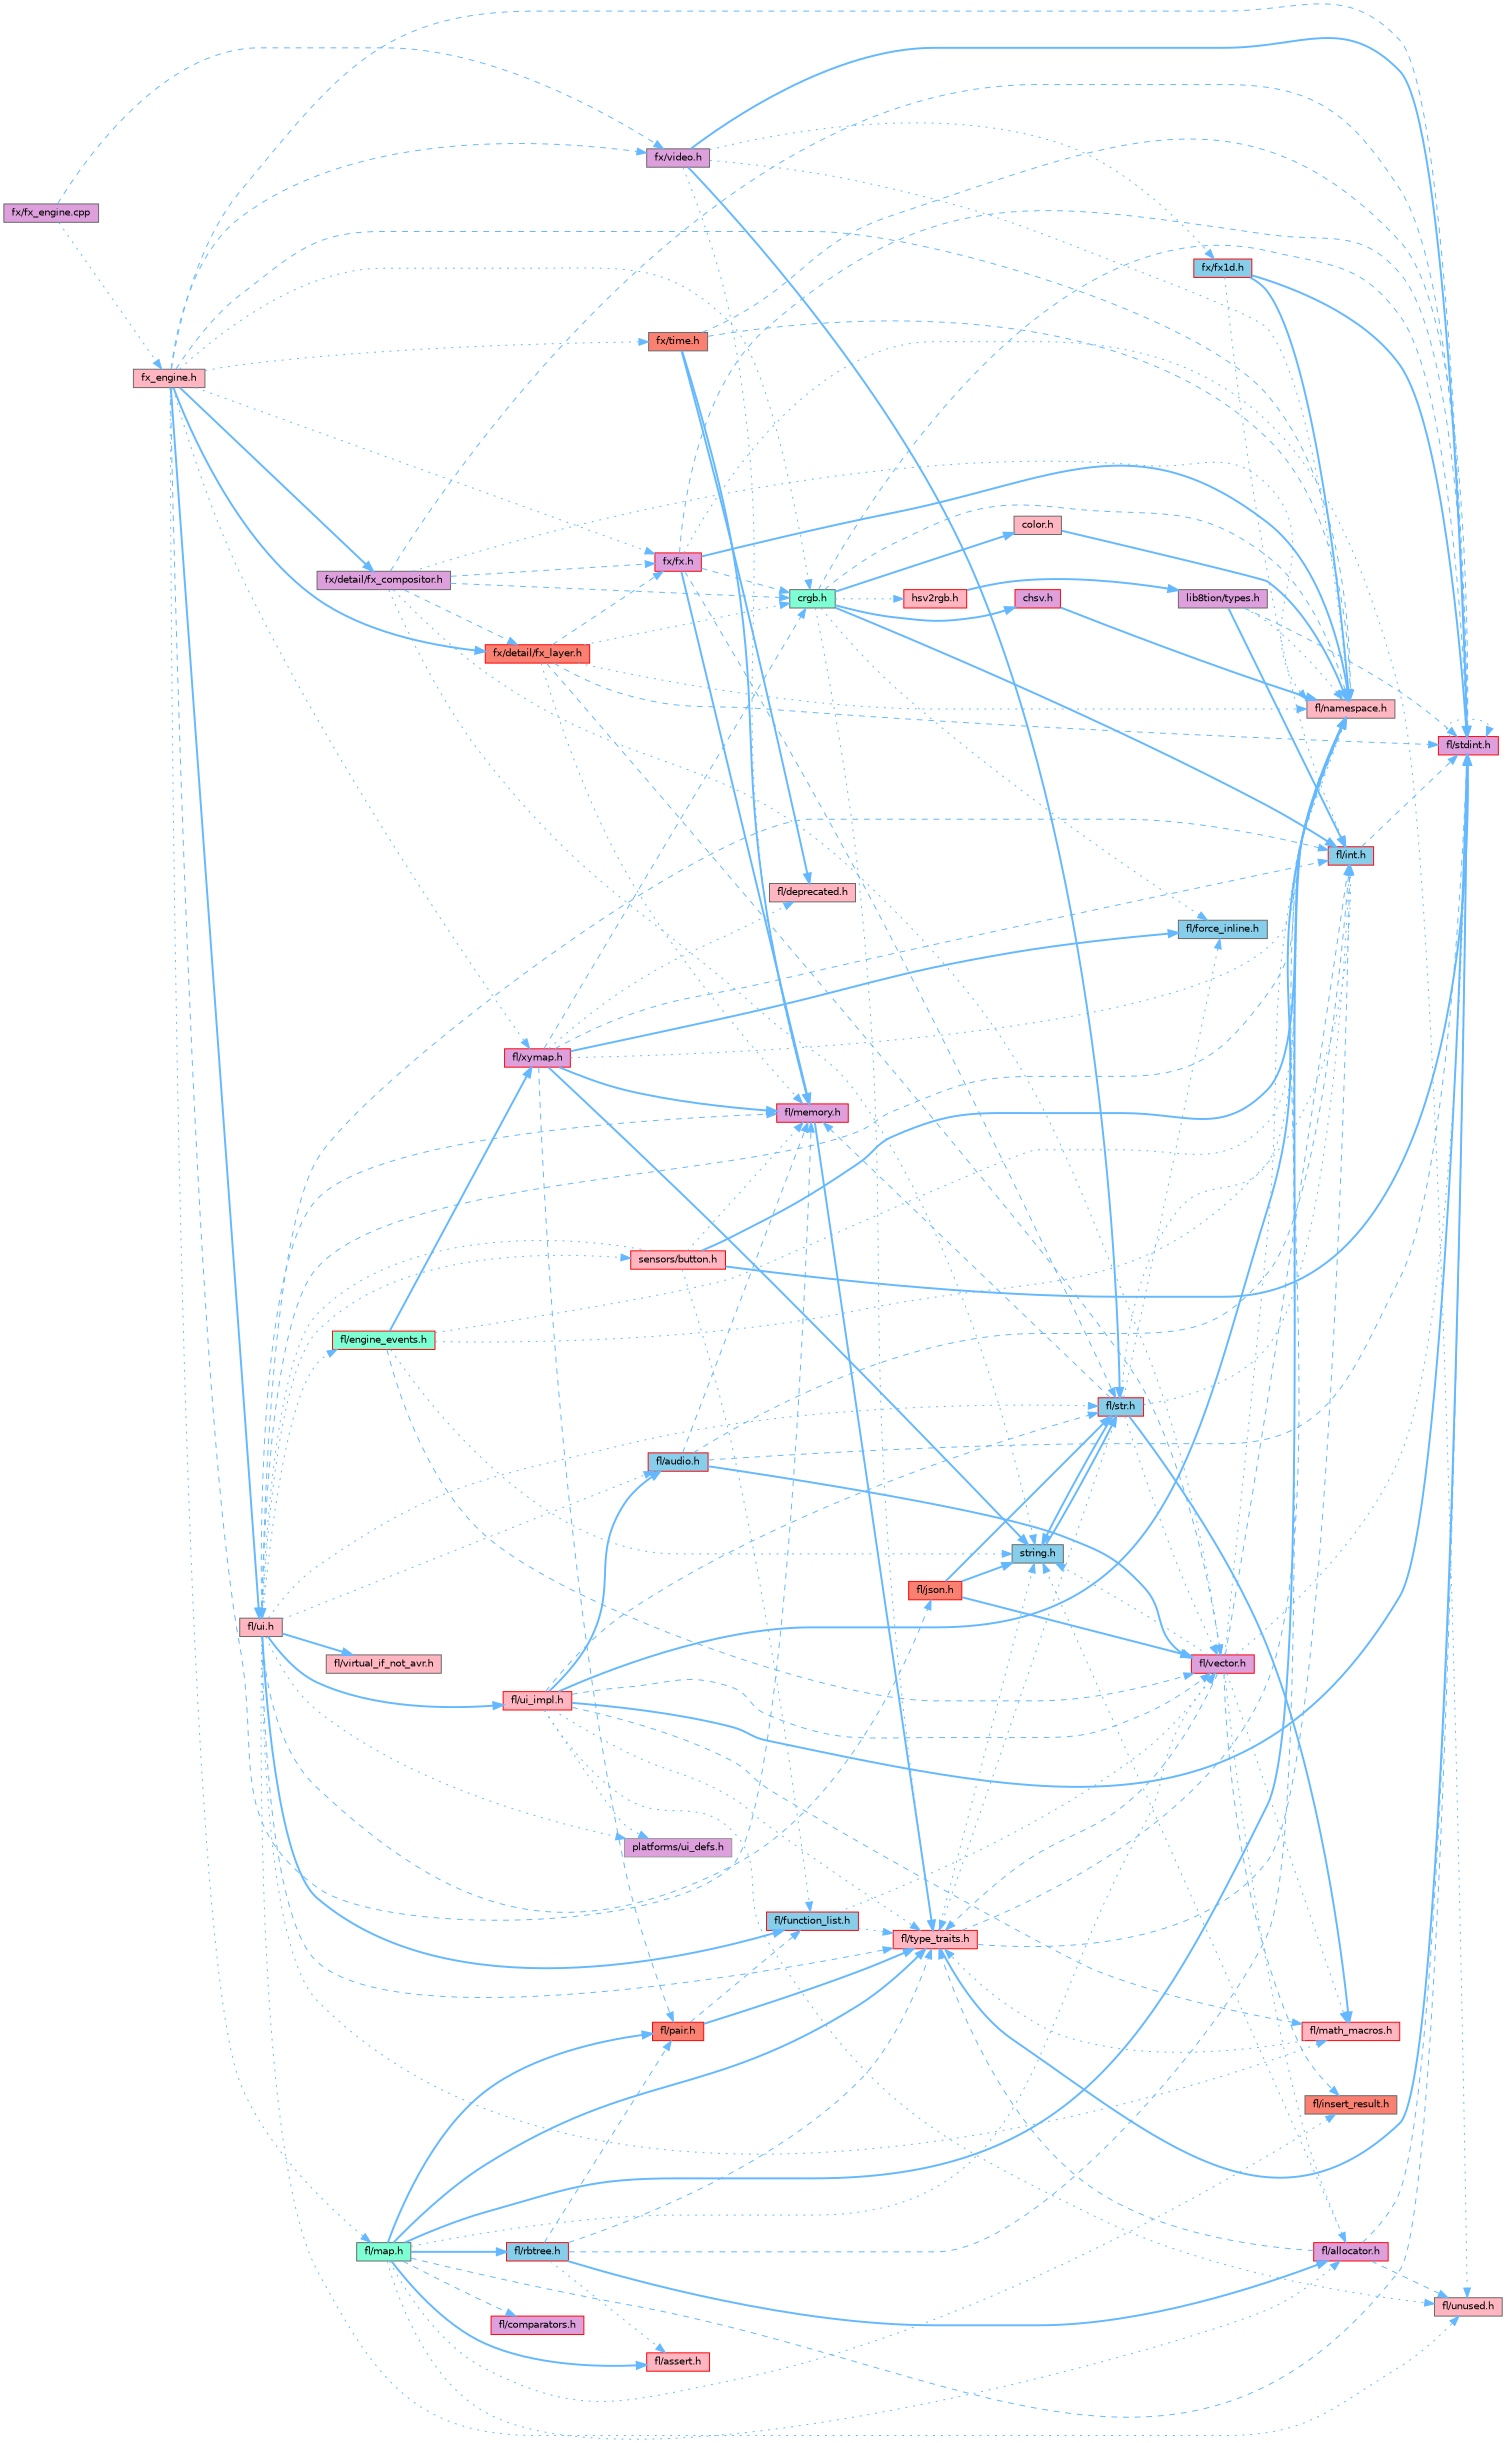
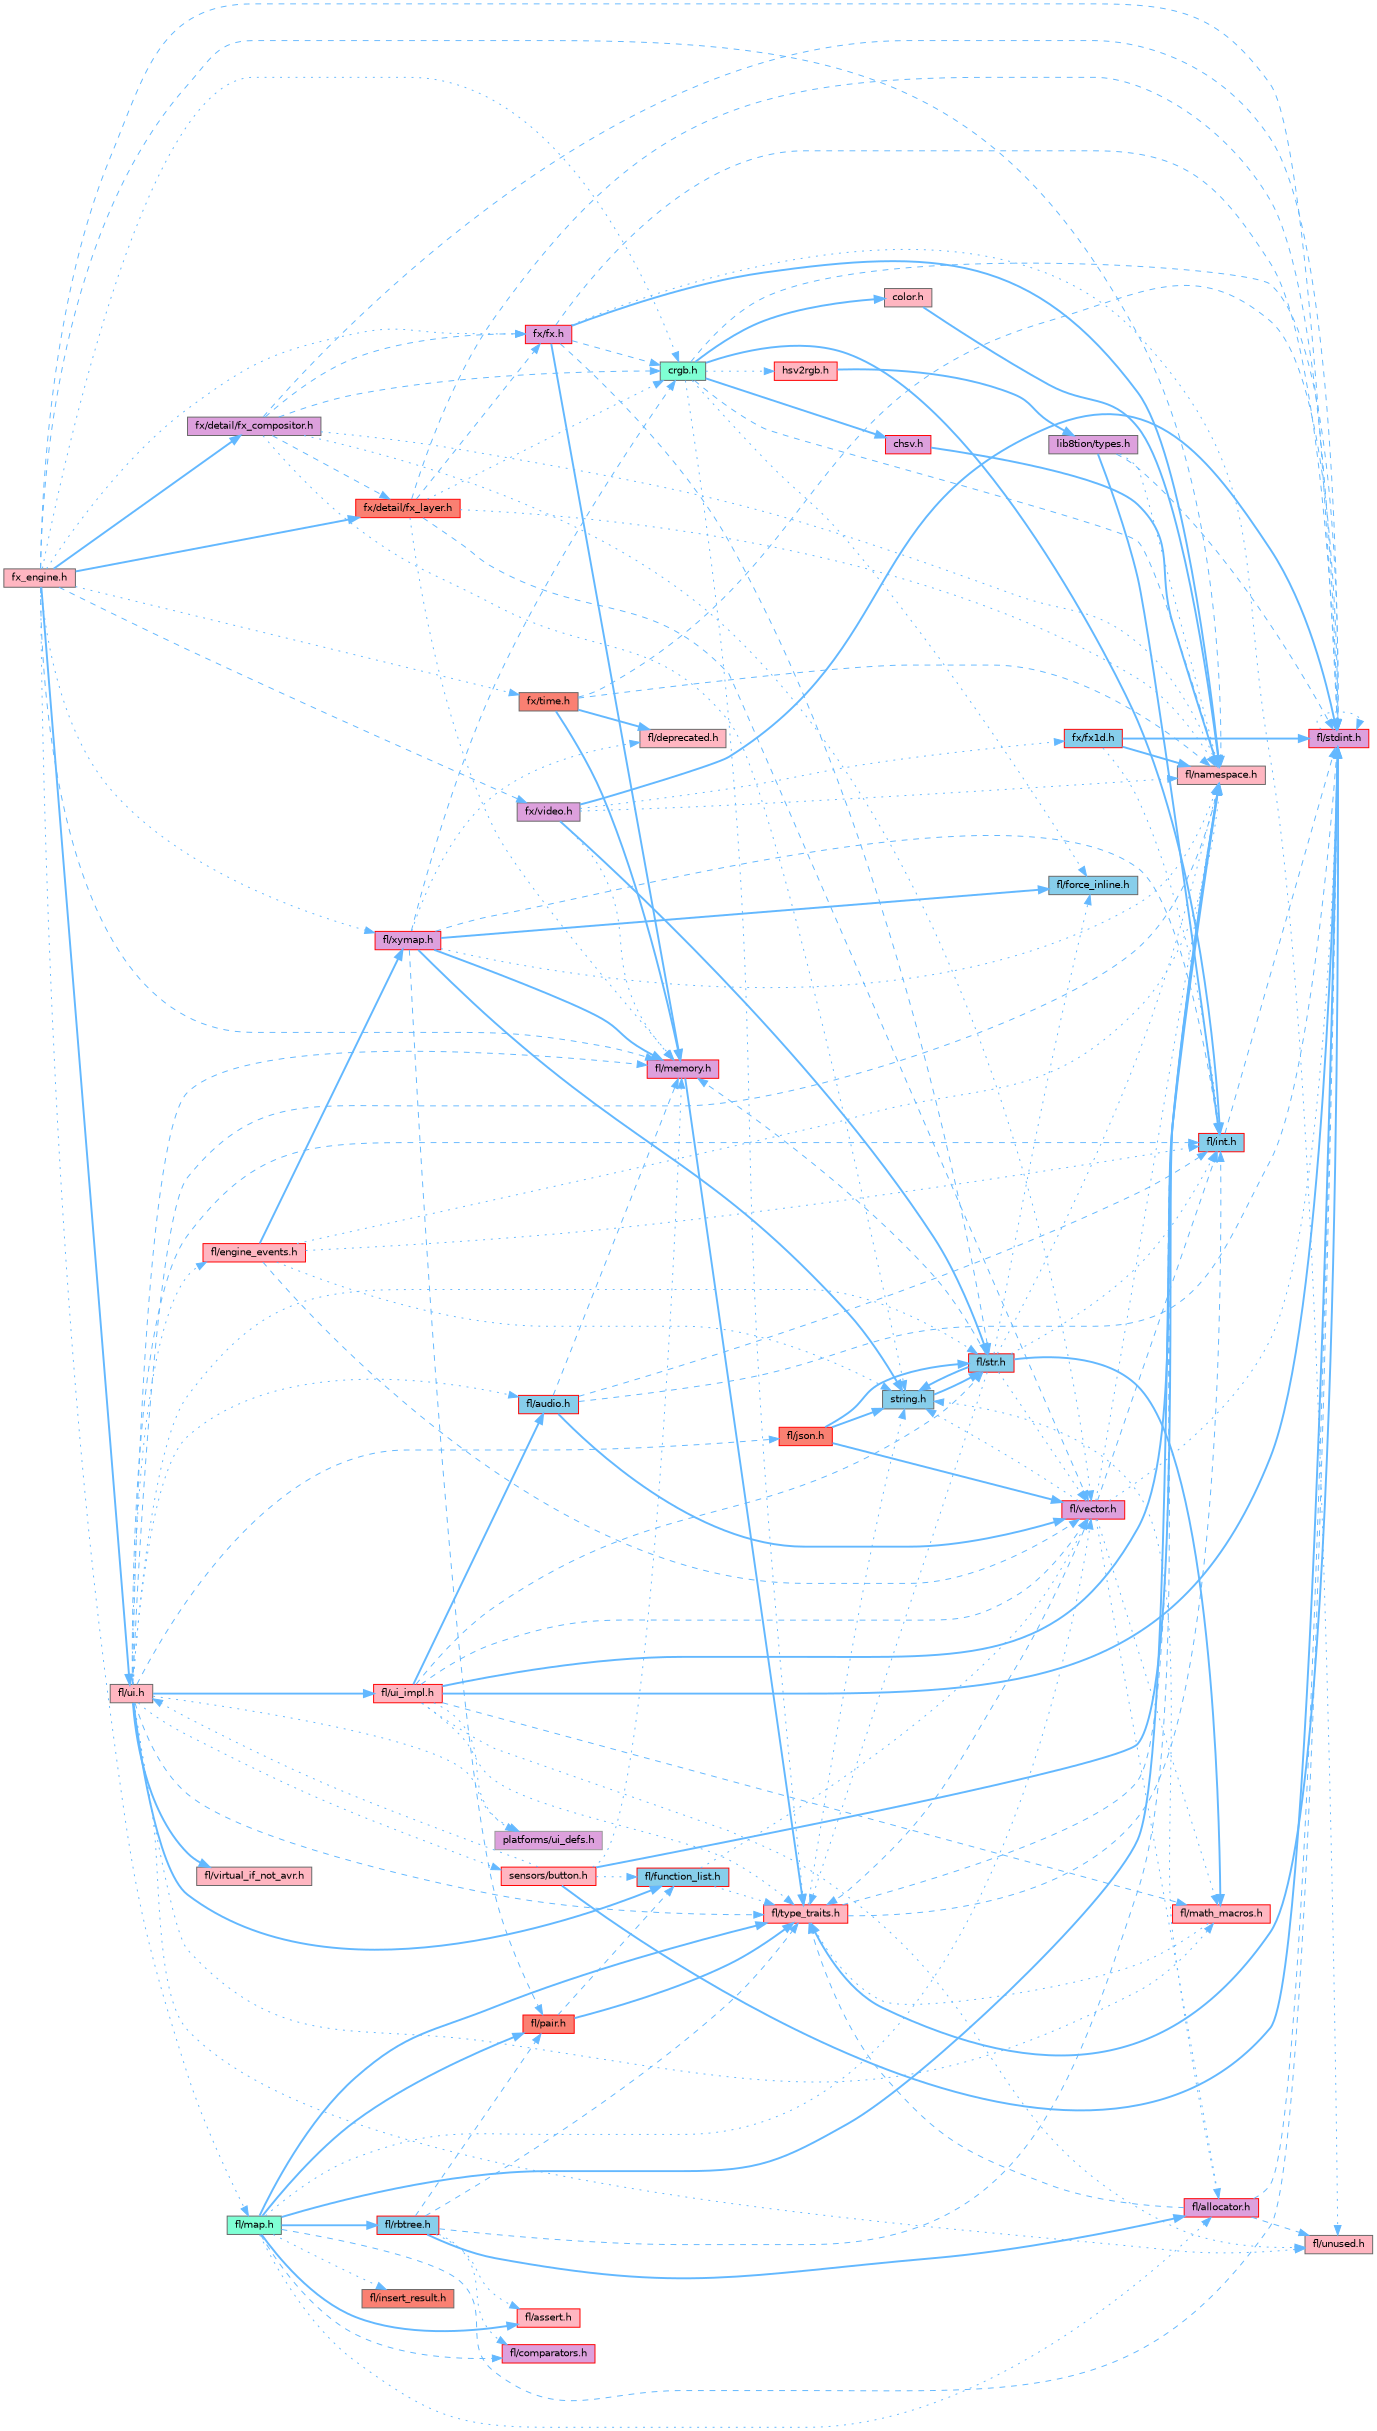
node "fx/fx_engine.cpp": removed
node "fl/engine_events.h": fillcolor aquamarine -> lightpink
edge "fl/vector.h" -> "fl/insert_result.h": removed
edge "fl/rbtree.h" -> "fl/comparators.h": added
